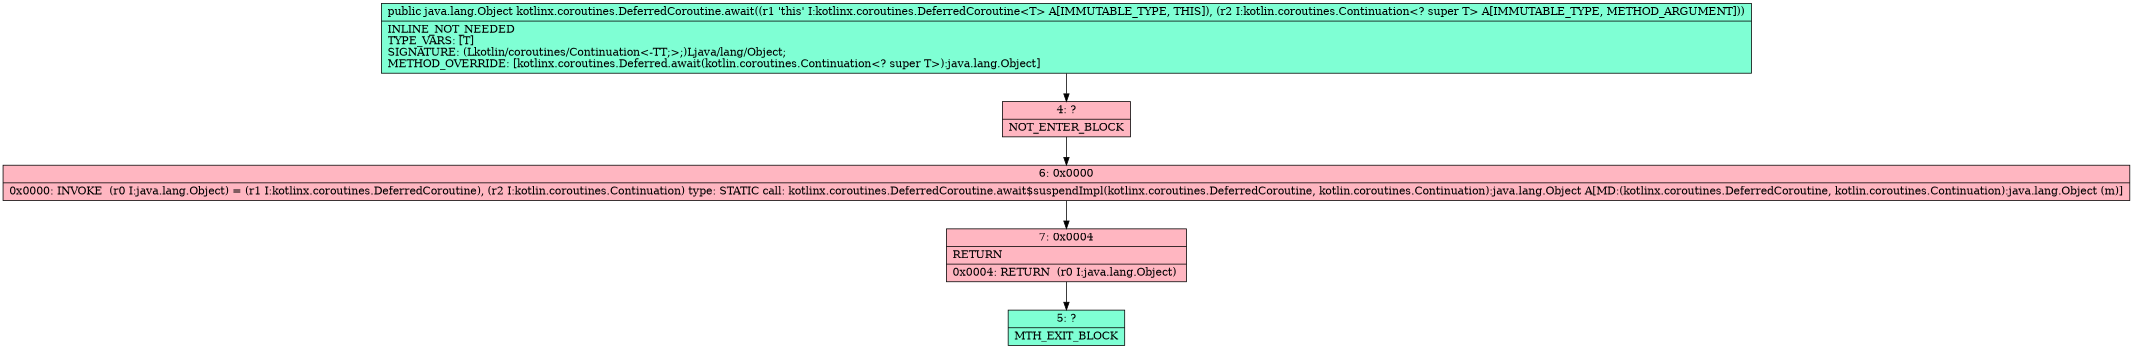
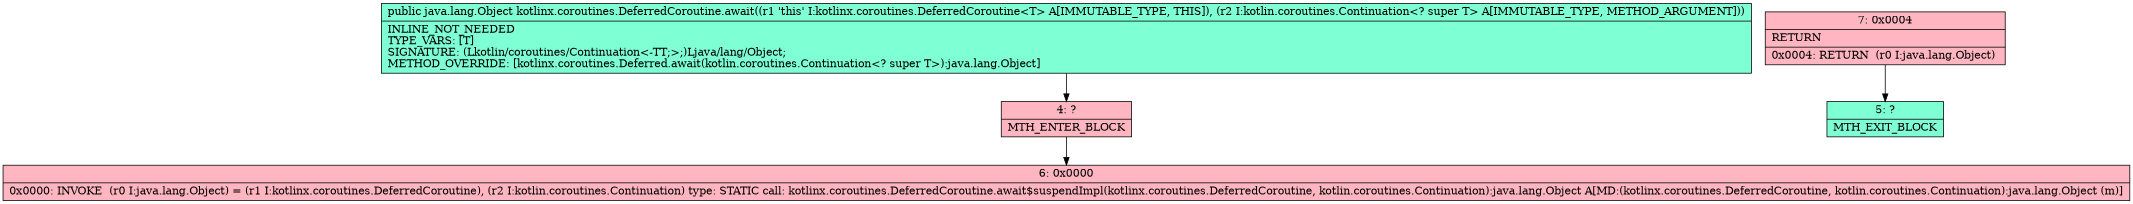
node "4: ?": text "NOT_ENTER_BLOCK" -> "MTH_ENTER_BLOCK"
edge "6: 0x0000" -> "7: 0x0004": removed
